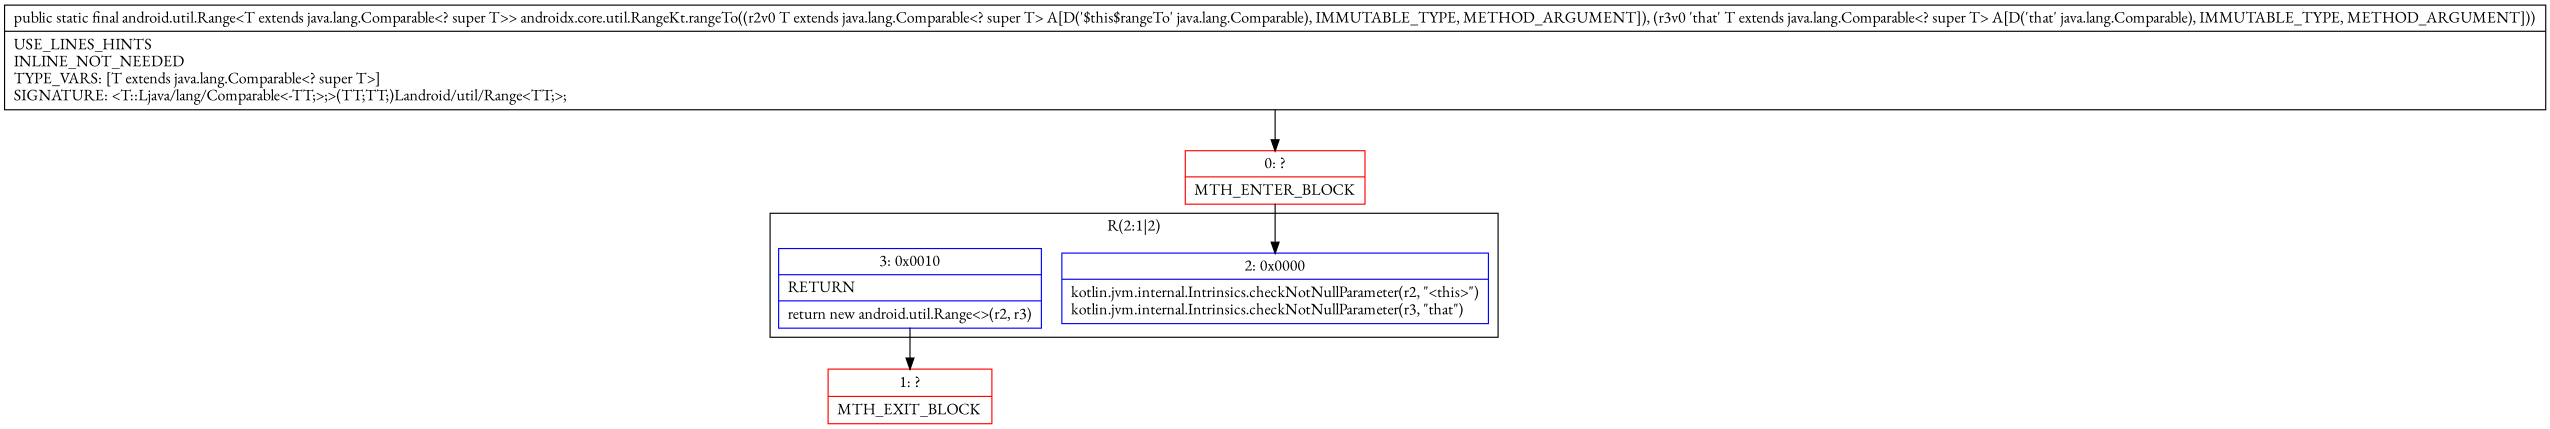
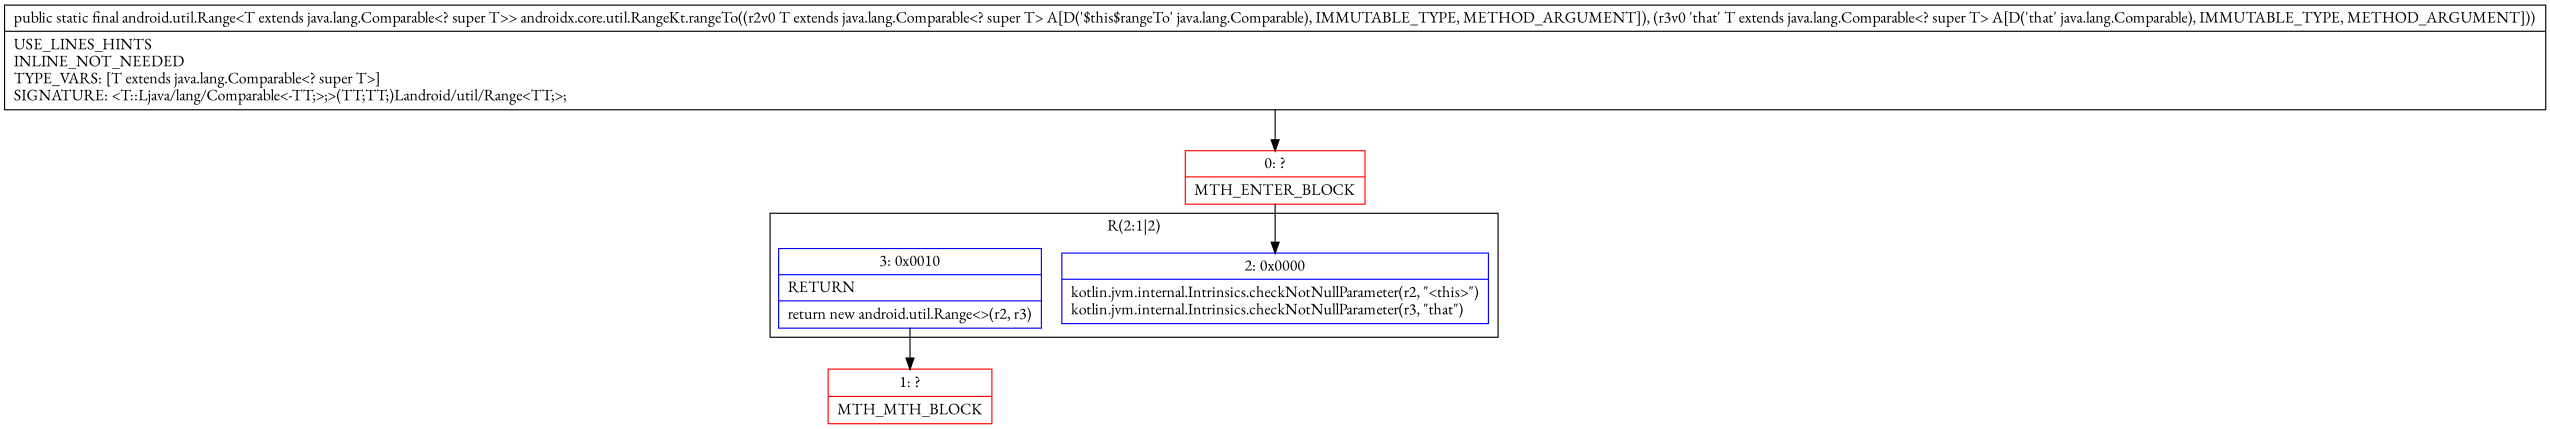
node "1: ?": text "MTH_EXIT_BLOCK" -> "MTH_MTH_BLOCK"
